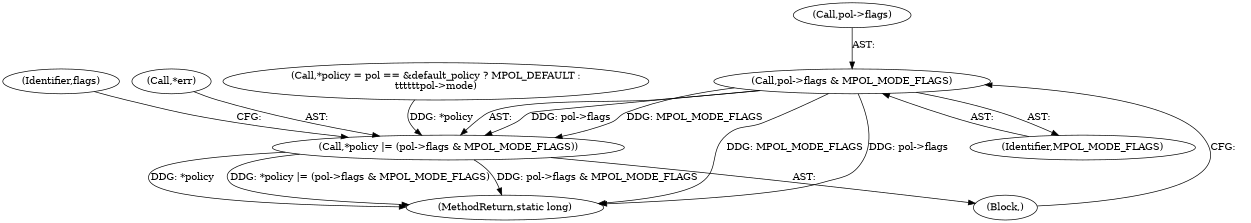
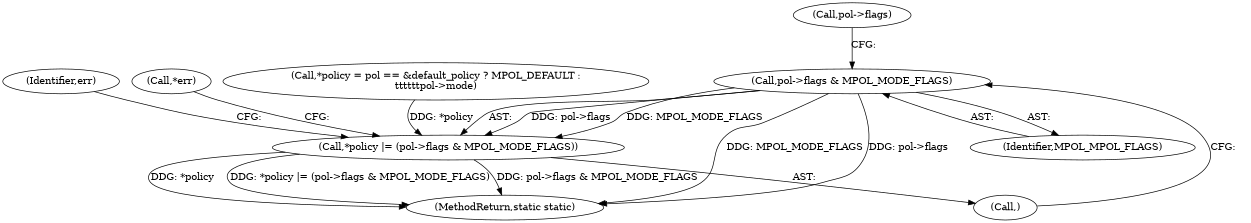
edge "(Call,pol->flags)" -> "(Call,pol->flags & MPOL_MODE_FLAGS)": label "AST: " -> "CFG: "
node "(Identifier,flags)": label "(Identifier,flags)" -> "(Identifier,err)"
edge "(Call,*err)" -> "(Call,*policy |= (pol->flags & MPOL_MODE_FLAGS))": label "AST: " -> "CFG: "
node "(Identifier,MPOL_MODE_FLAGS)": label "(Identifier,MPOL_MODE_FLAGS)" -> "(Identifier,MPOL_MPOL_FLAGS)"
node "(MethodReturn,static long)": label "(MethodReturn,static long)" -> "(MethodReturn,static static)"
node "(Block,)": label "(Block,)" -> "(Call,)"
